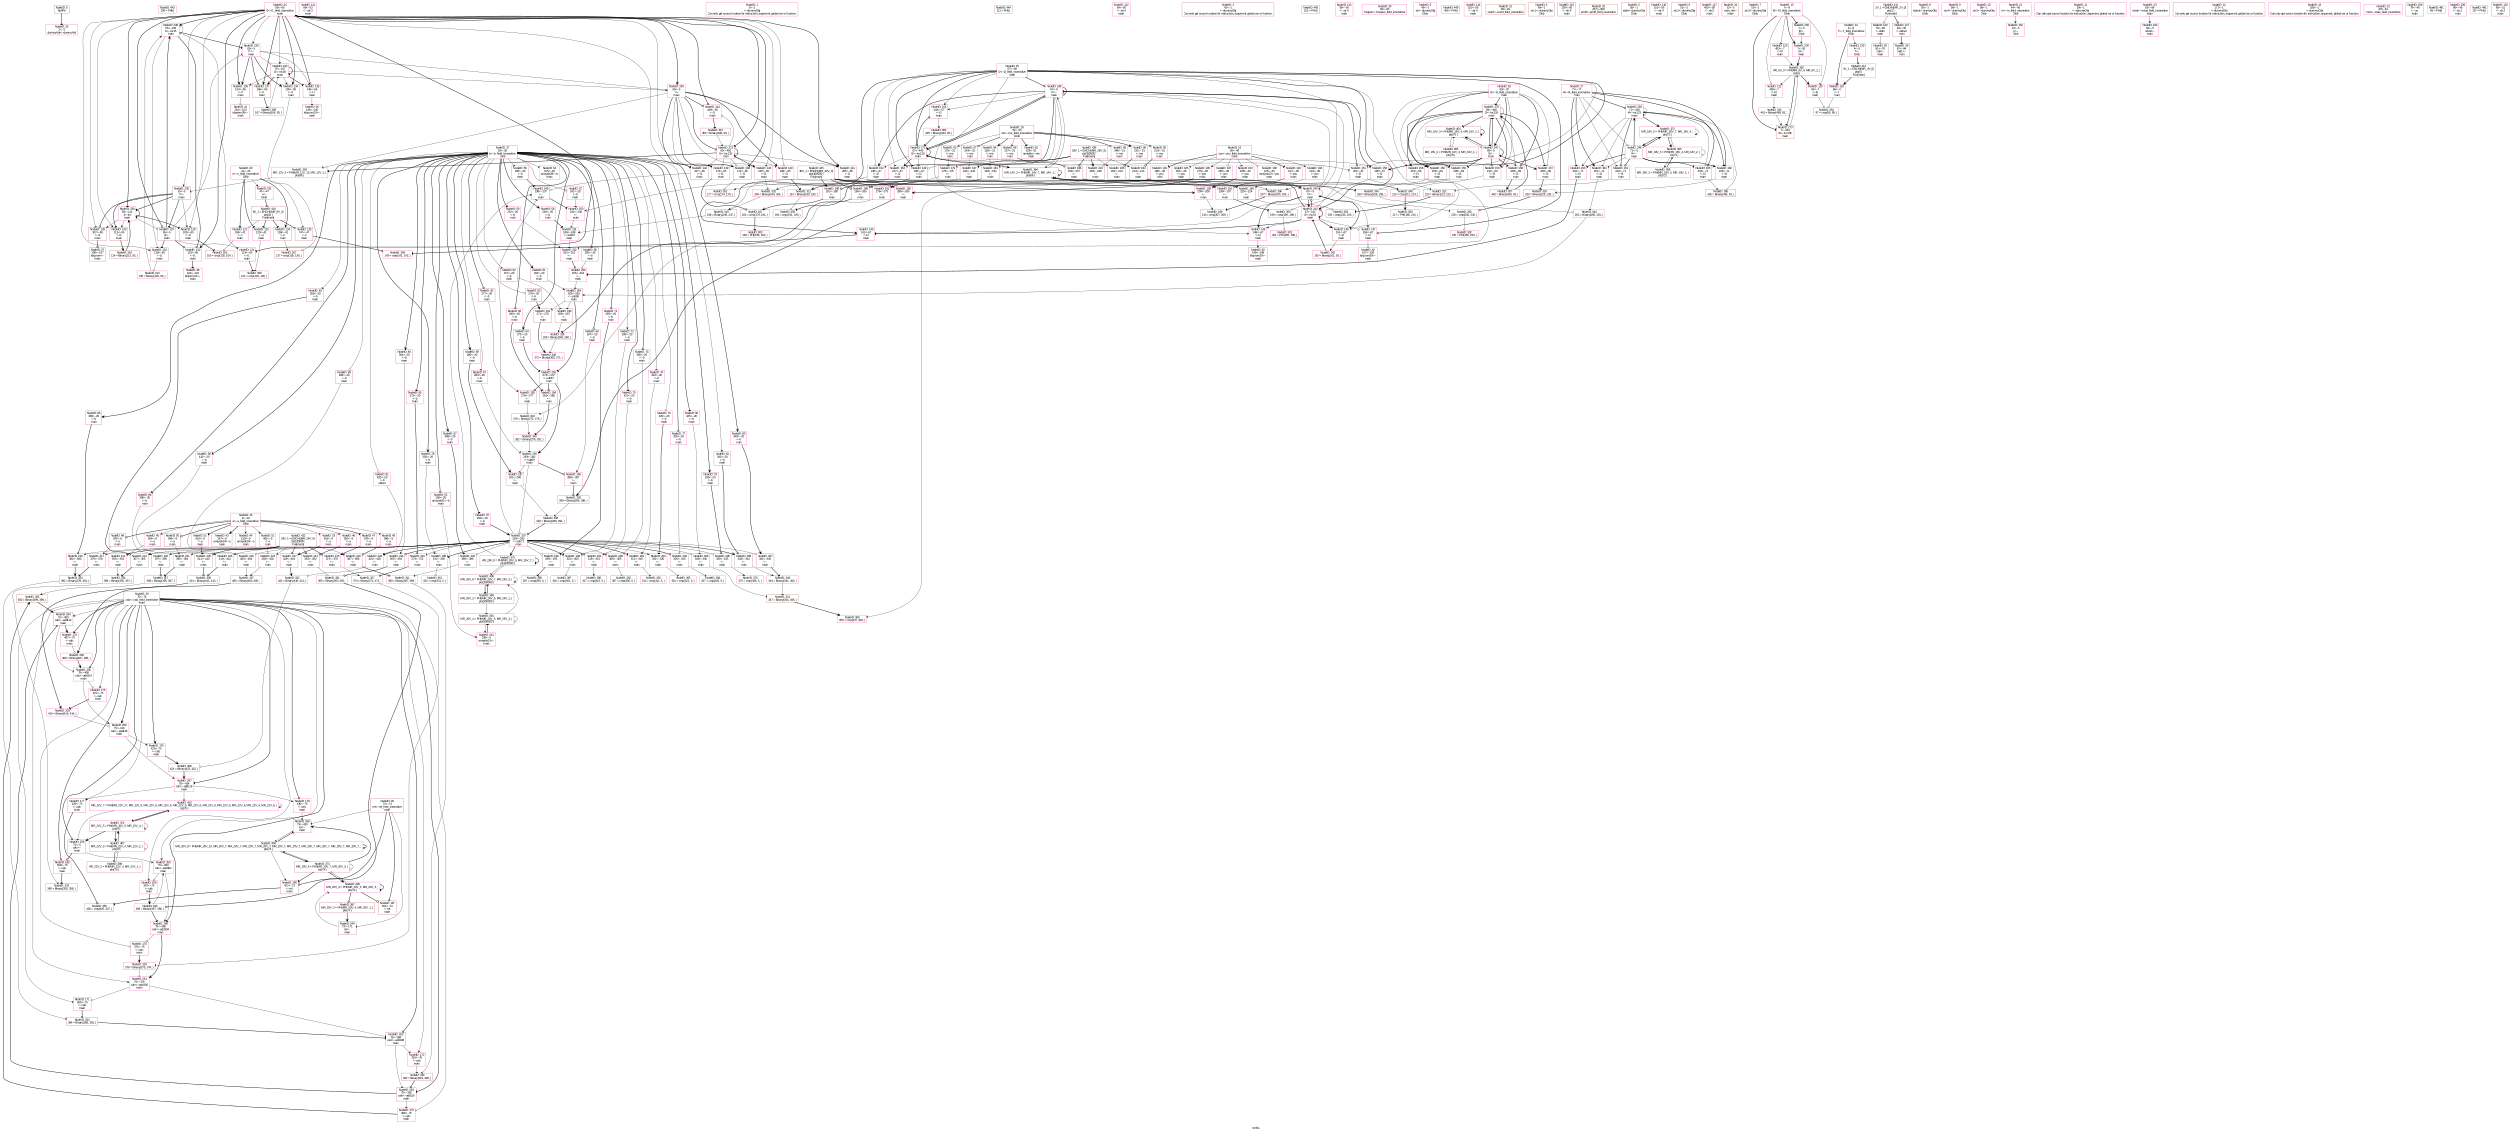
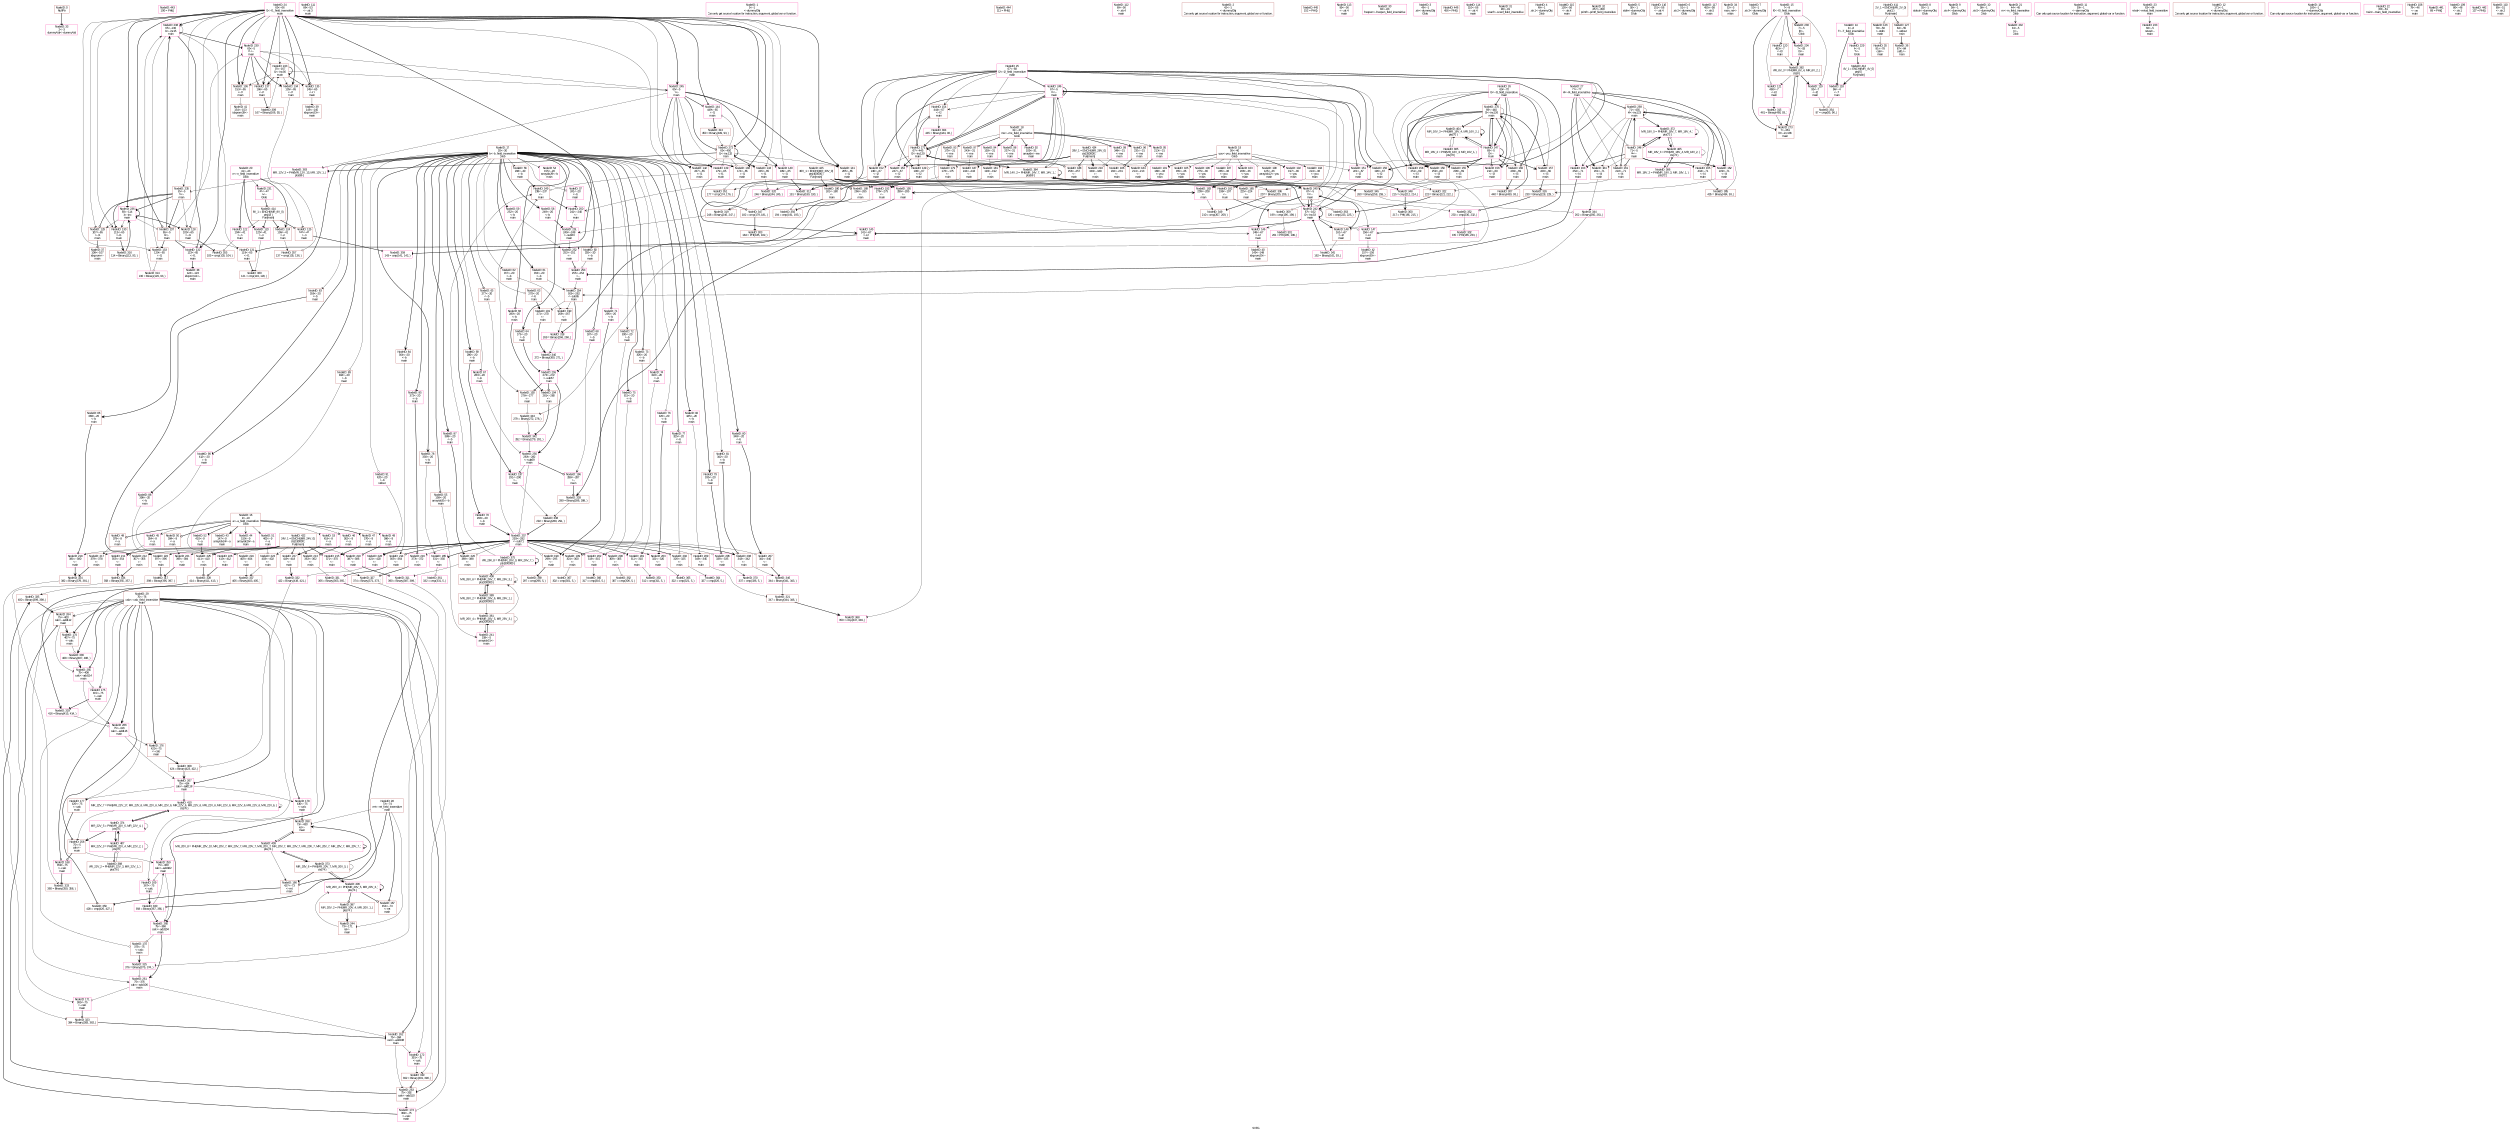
edge "NodeID: 25" -> "NodeID: 153": now "NodeID: 154" -> "NodeID: 153"
edge "NodeID: 257" -> "NodeID: 224": removed
